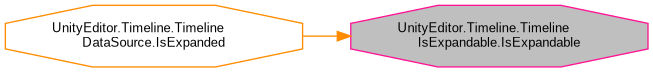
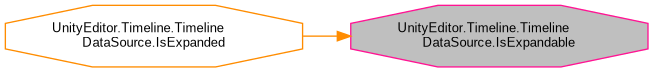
node "UnityEditor.Timeline.Timeline IsExpandable.IsExpandable": label "UnityEditor.Timeline.Timeline IsExpandable.IsExpandable" -> "UnityEditor.Timeline.Timeline DataSource.IsExpandable"
